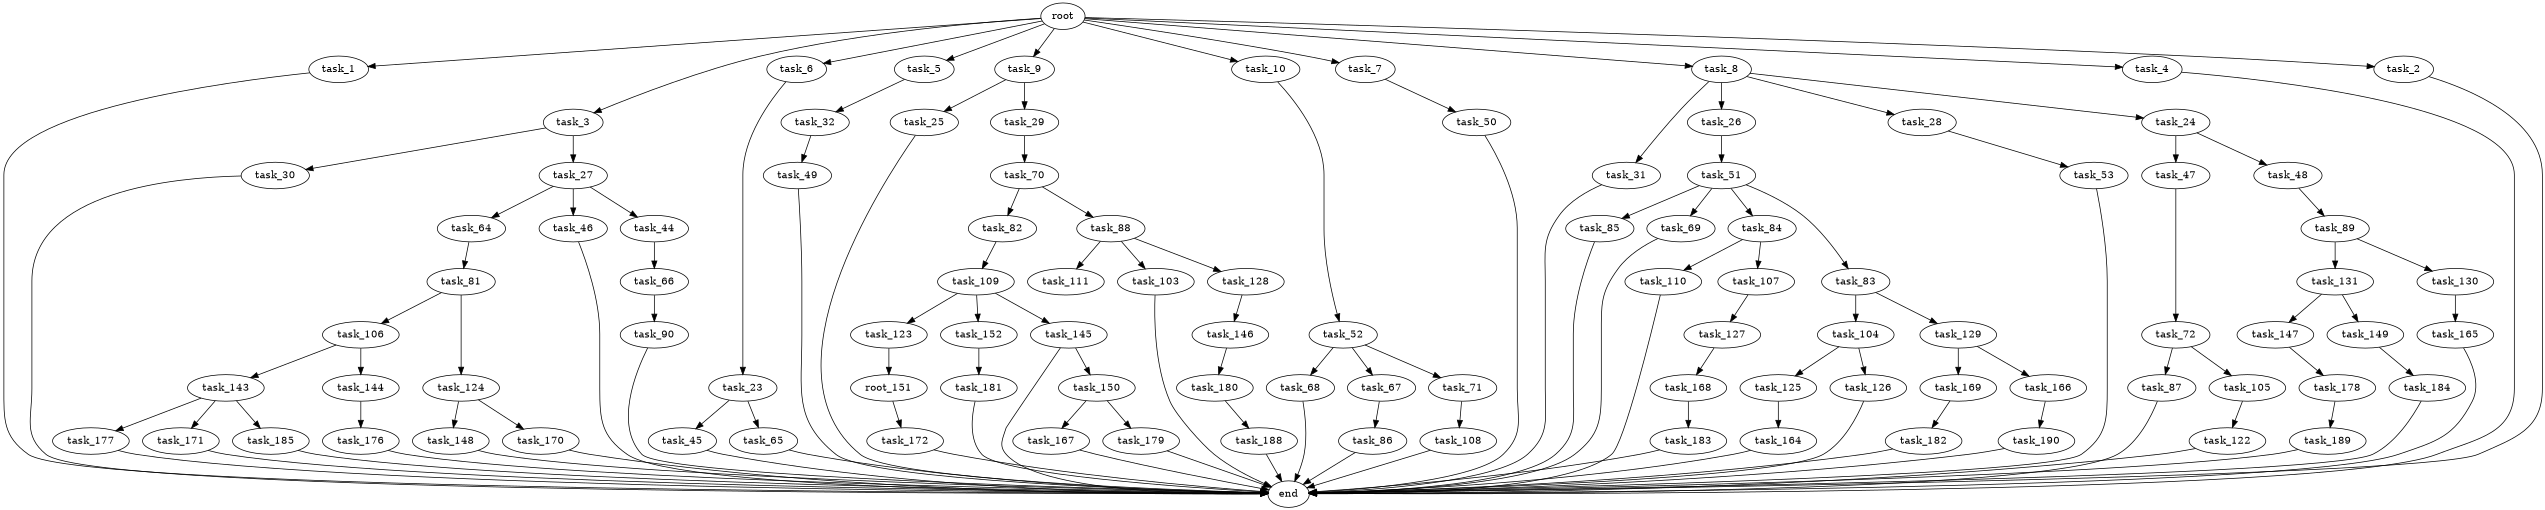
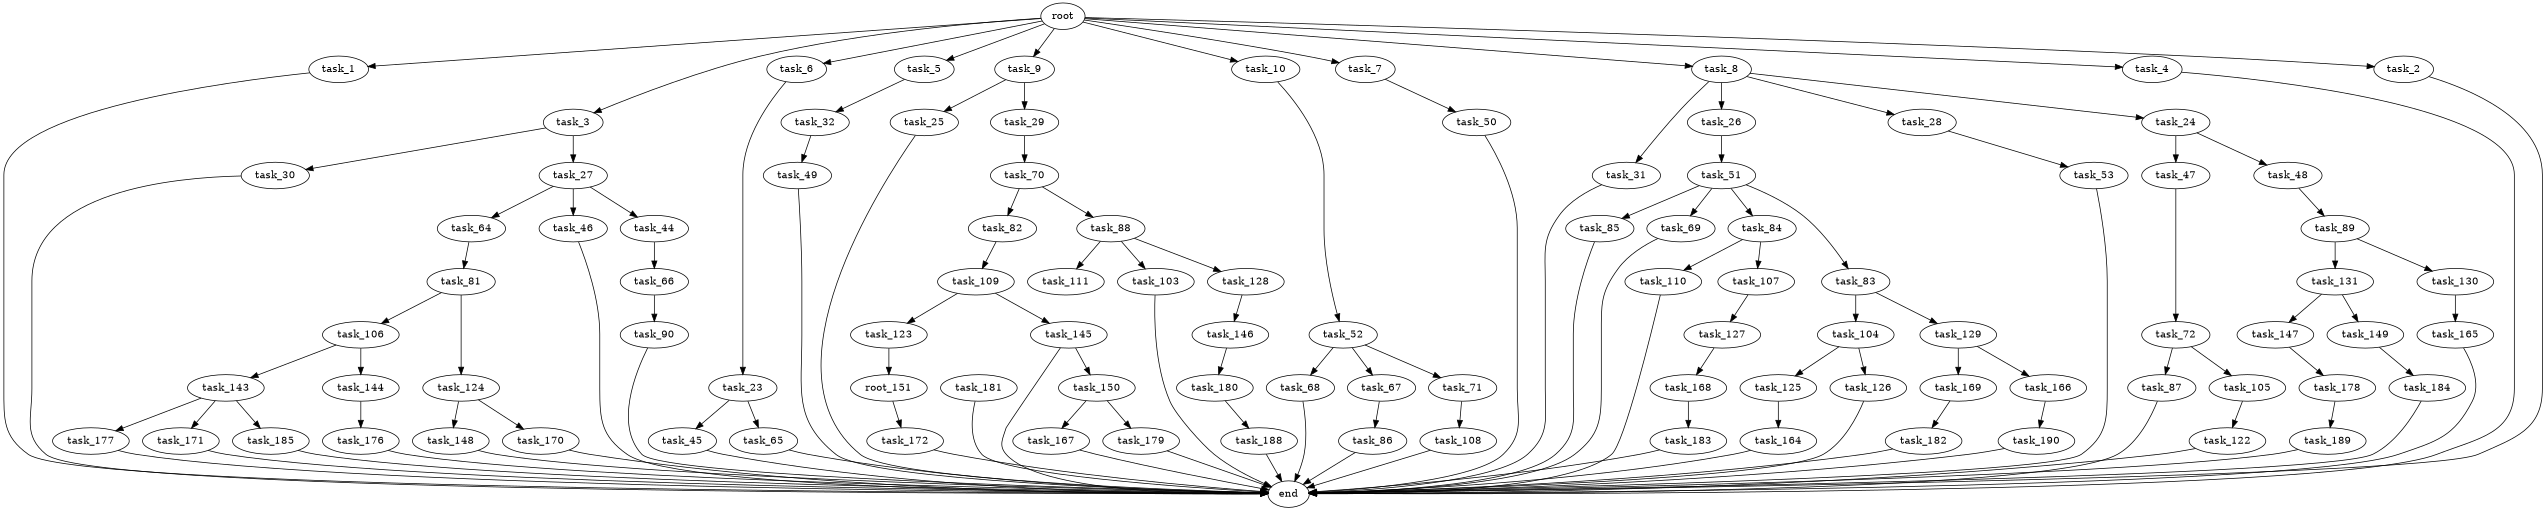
node "task_152": removed
